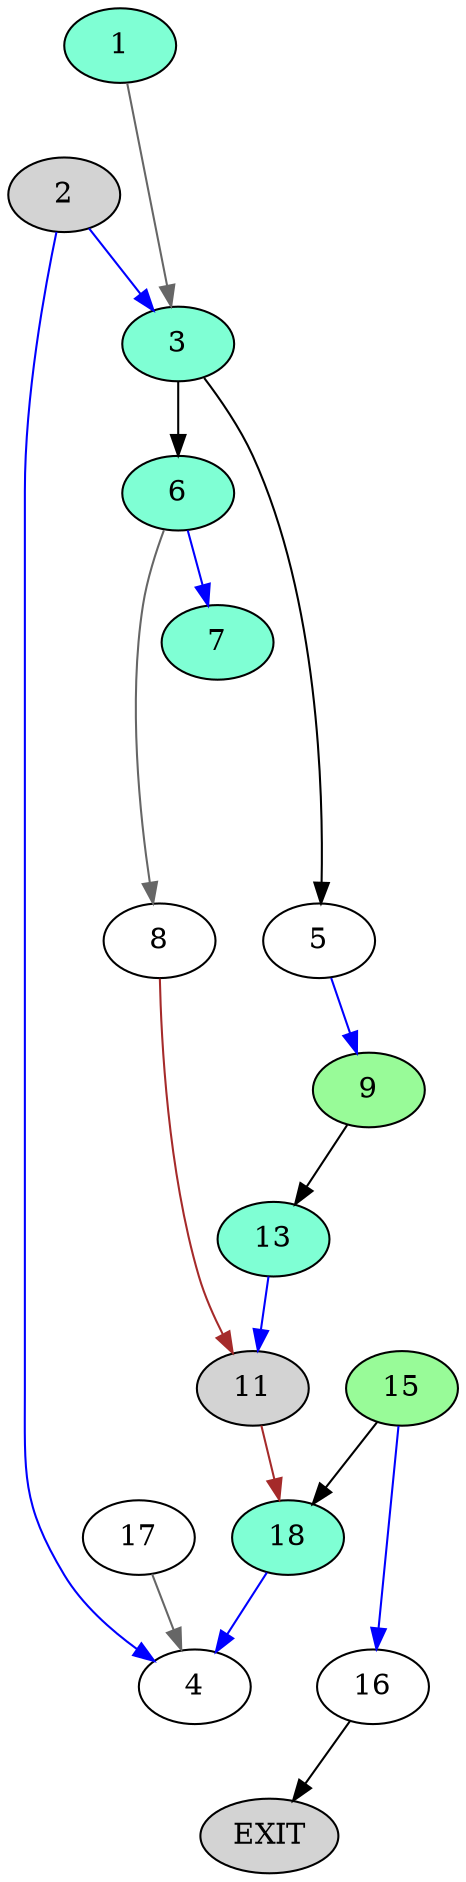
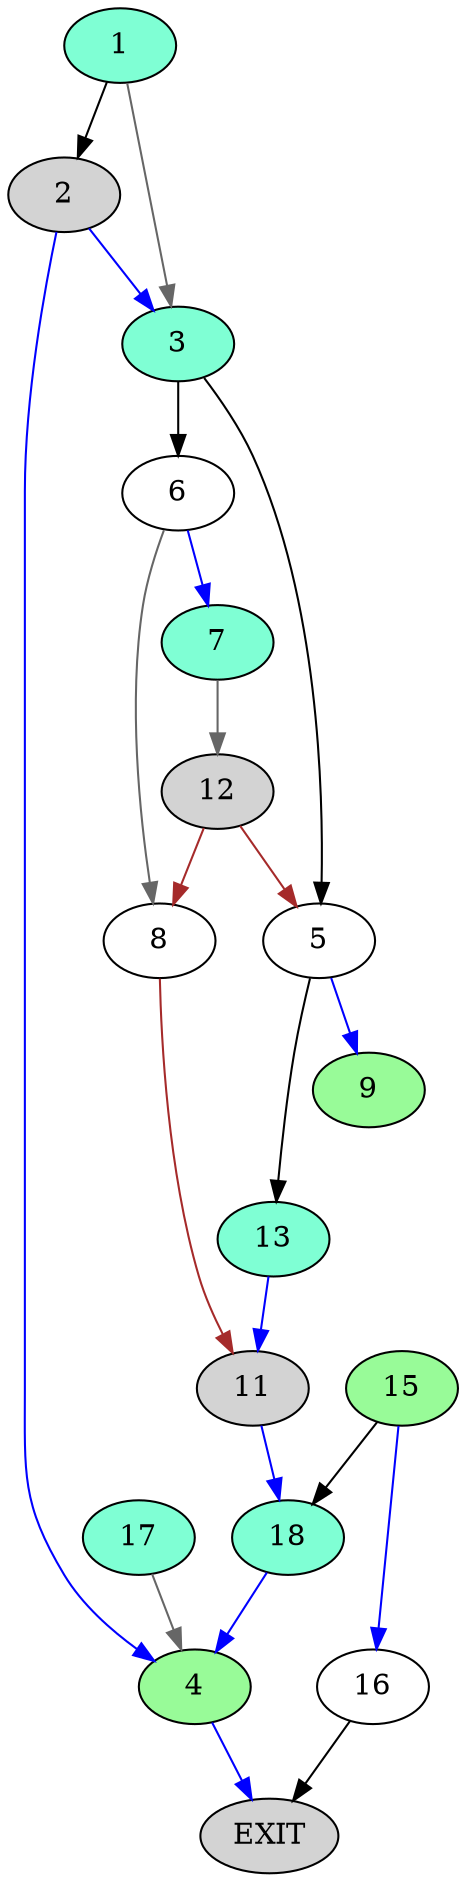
edge "1" -> "2": added
node "6": fillcolor aquamarine -> white
node "12": added
edge "9" -> "13": now "5" -> "13"
edge "11" -> "18": color brown -> blue
node "17": fillcolor white -> aquamarine
node "4": fillcolor white -> palegreen
edge "4" -> "EXIT": added
